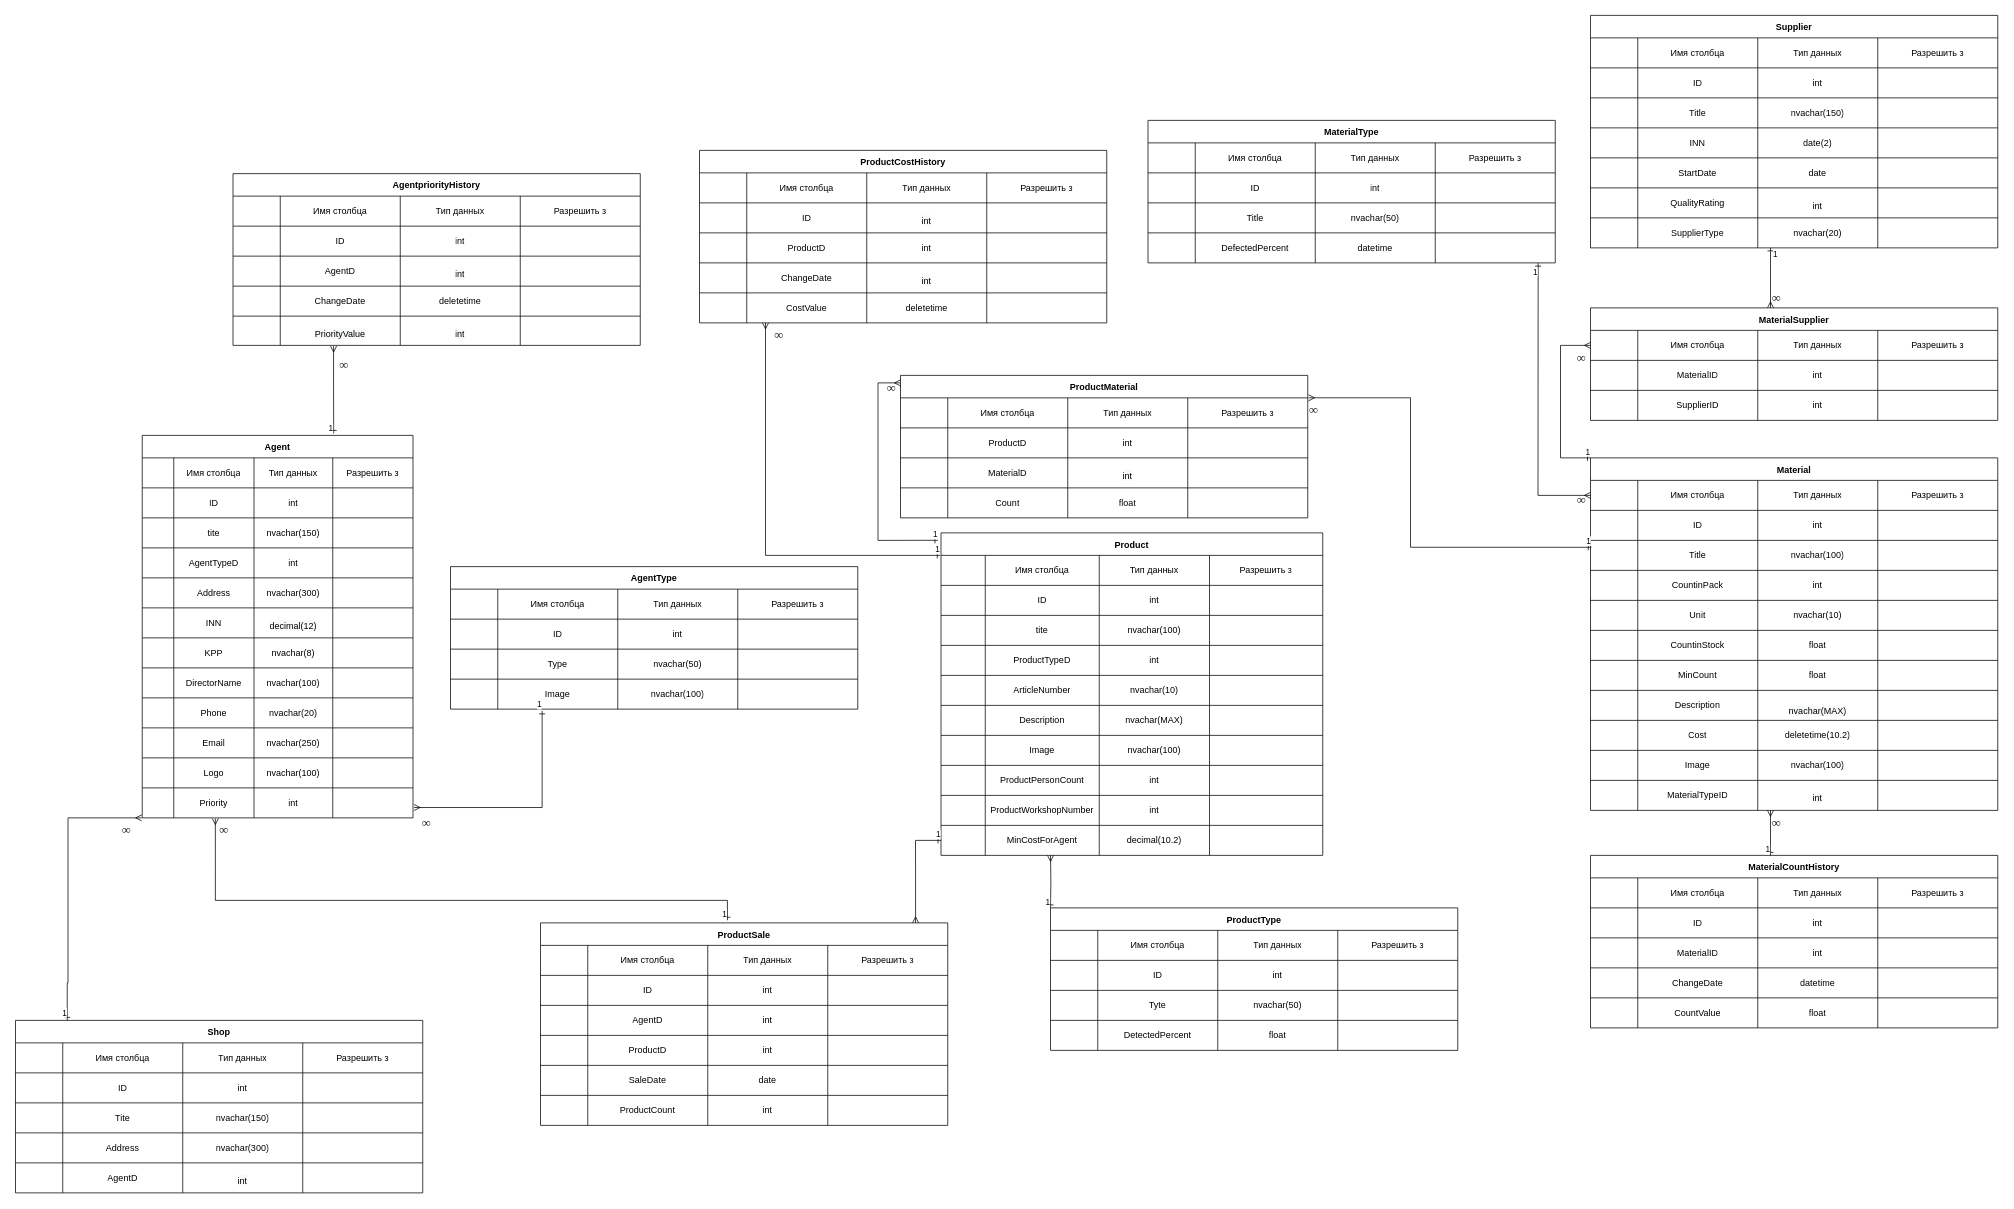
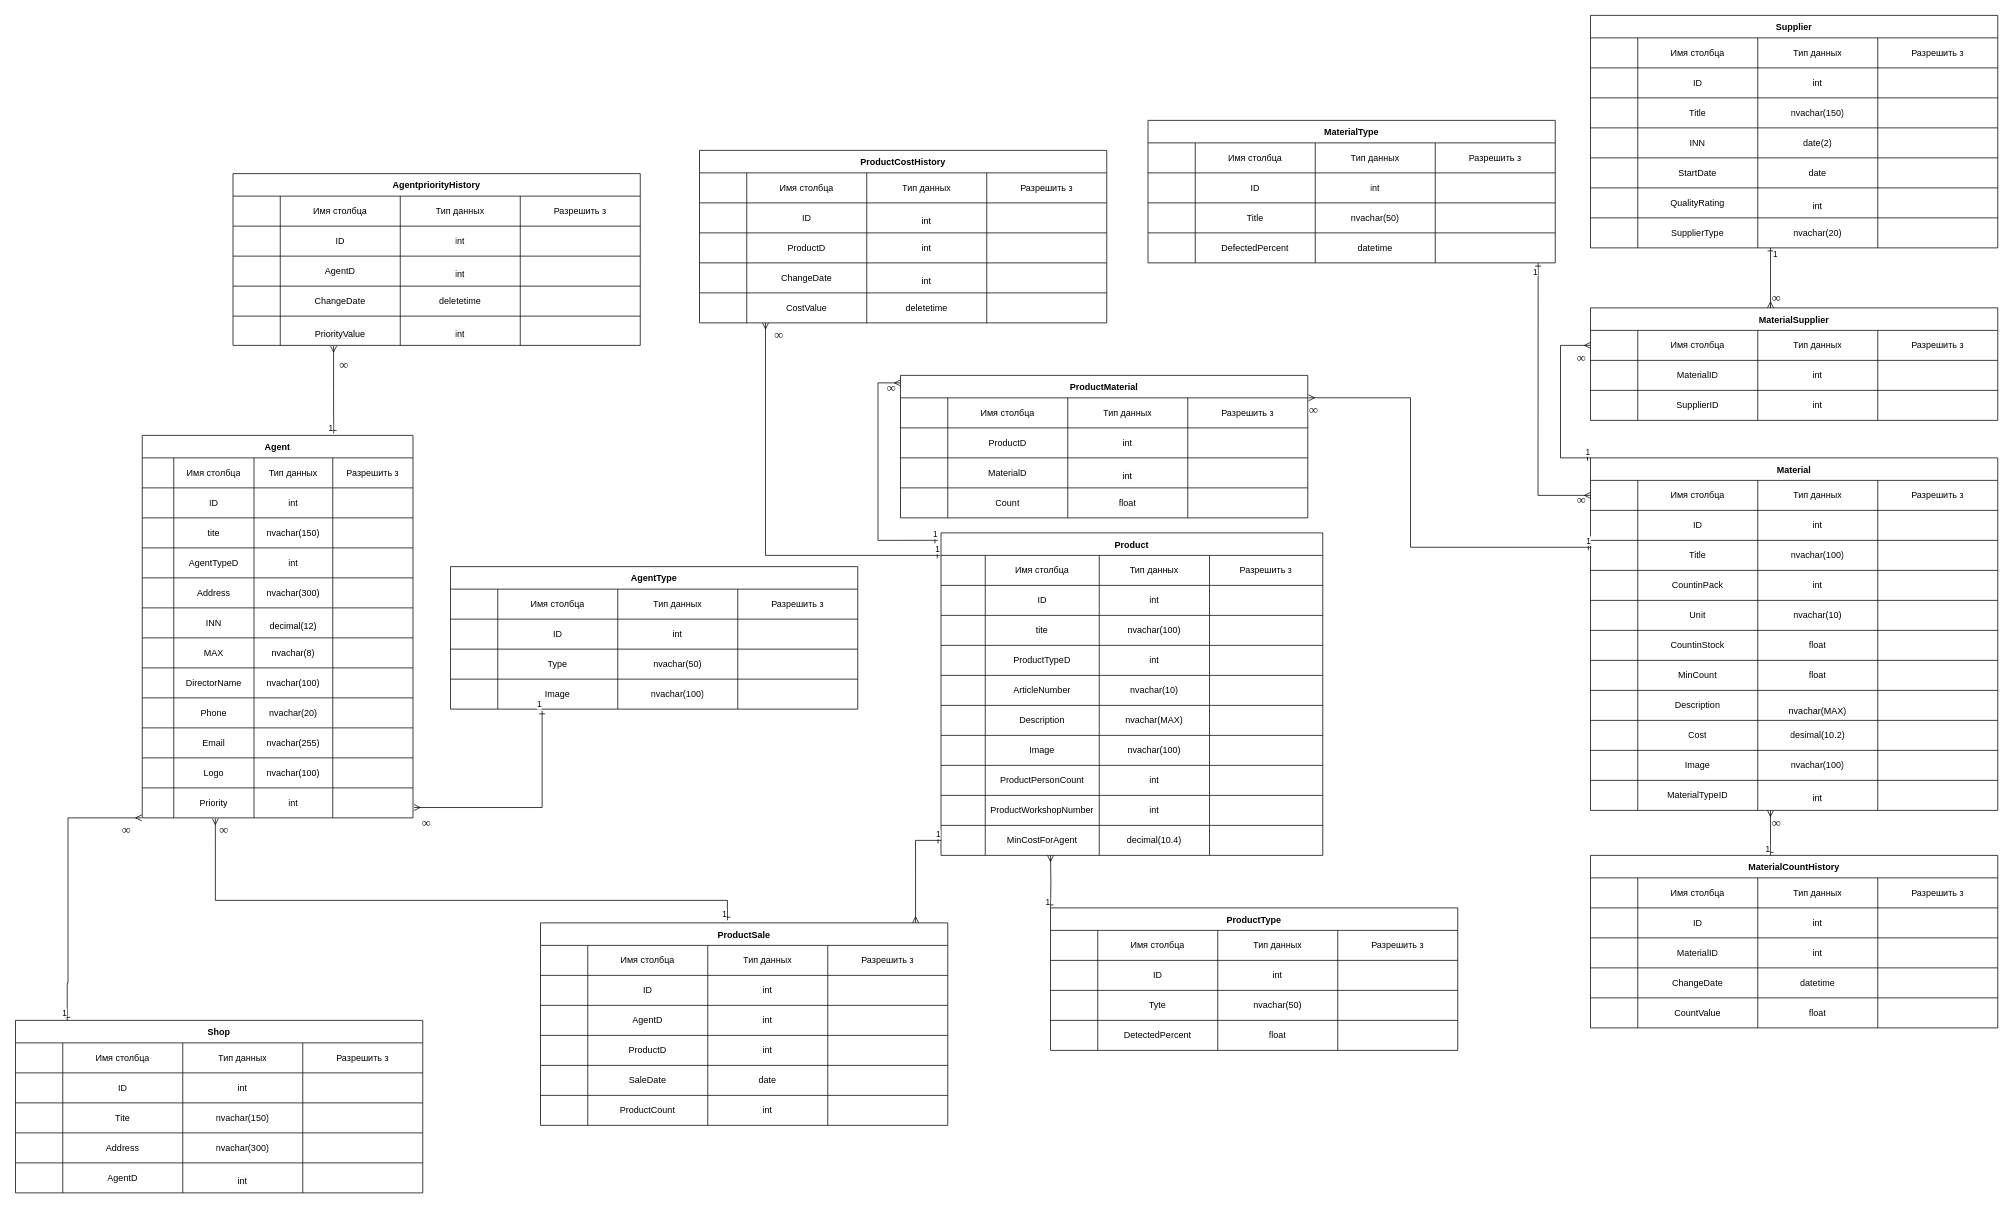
node "KPP": label "KPP" -> "MAX"
node "deletetime(10.2)": label "deletetime(10.2)" -> "desimal(10.2)"
node "nvachar(250)": label "nvachar(250)" -> "nvachar(255)"
node "decimal(10.2)": label "decimal(10.2)" -> "decimal(10.4)"
